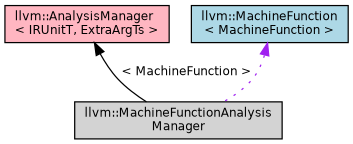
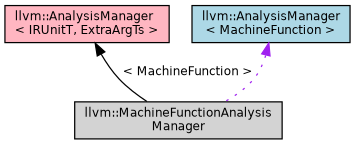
node "llvm::MachineFunction < MachineFunction >": label "llvm::MachineFunction < MachineFunction >" -> "llvm::AnalysisManager < MachineFunction >"
